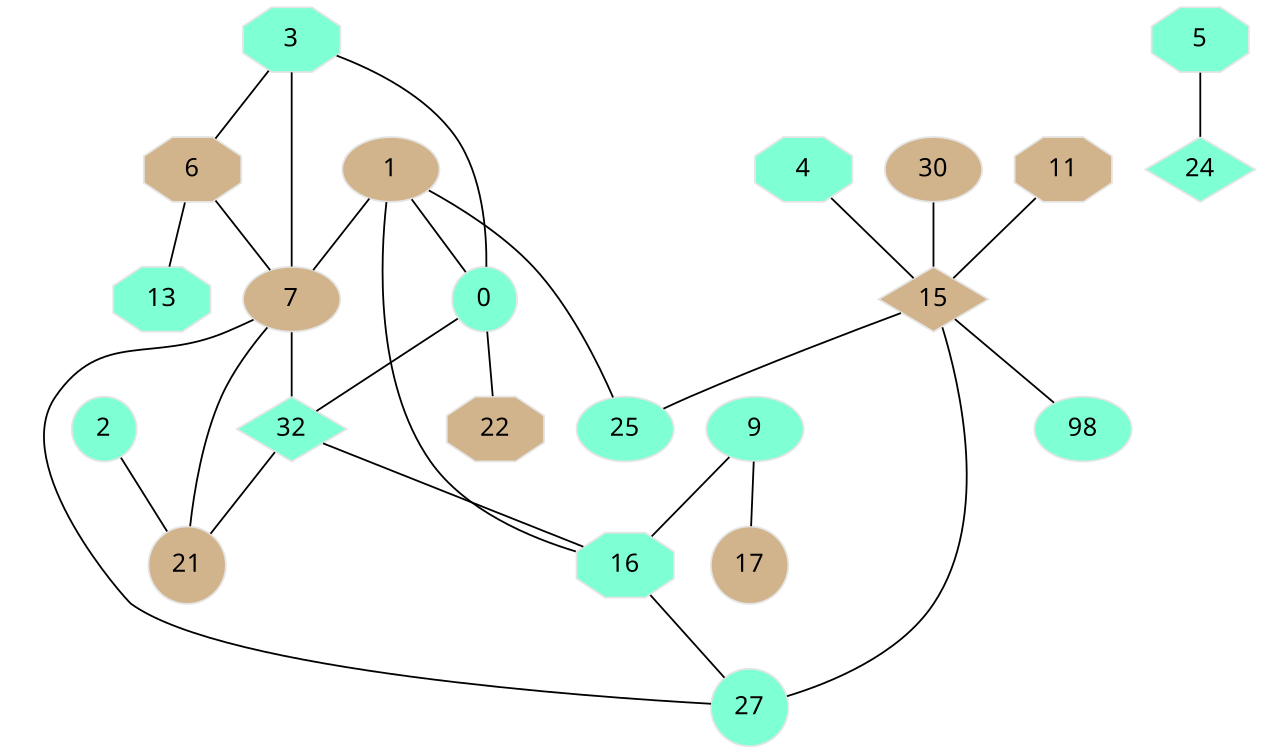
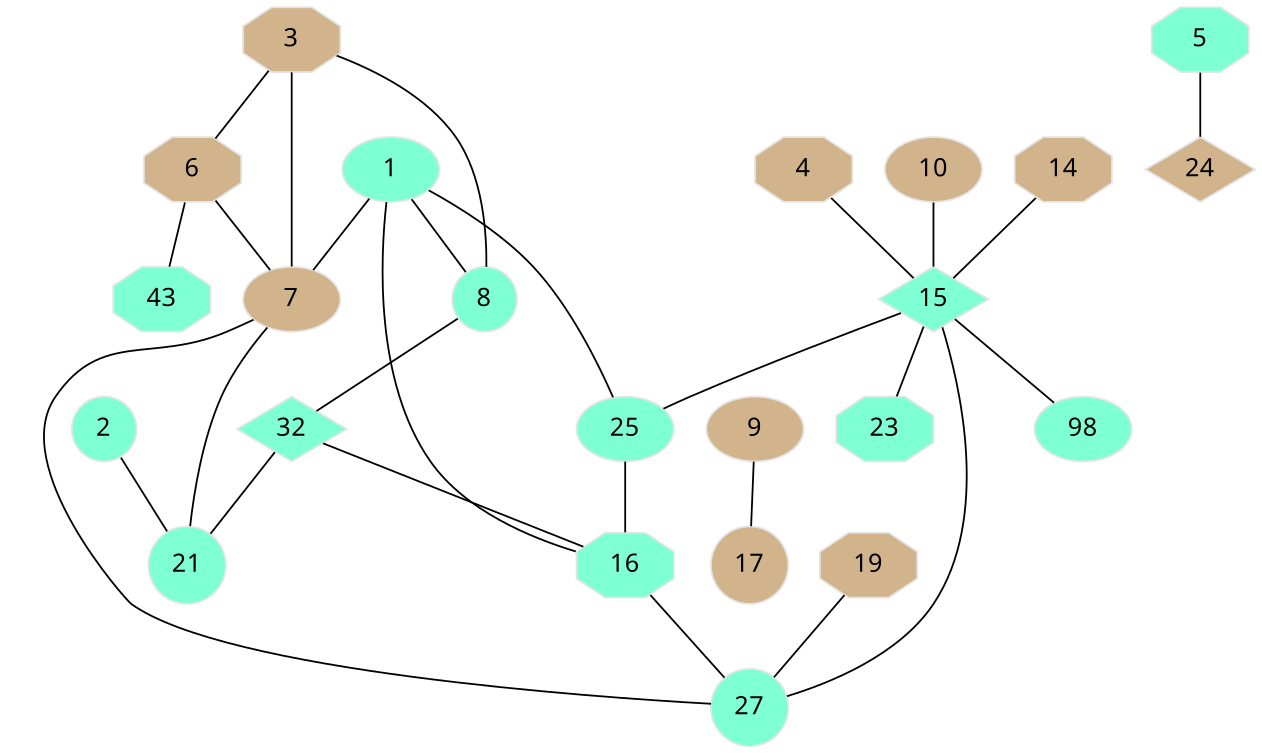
node "3": fillcolor aquamarine -> tan
node "1": fillcolor tan -> aquamarine
node "4": fillcolor aquamarine -> tan
node "30": label "30" -> "10"
node "11": label "11" -> "14"
node "24": fillcolor aquamarine -> tan
node "13": label "13" -> "43"
node "0": label "0" -> "8"
node "15": fillcolor tan -> aquamarine
edge "7" -- "32": removed
node "22": removed
node "9": fillcolor aquamarine -> tan
node "23": added
edge "9" -- "16": now "25" -- "16"
node "21": fillcolor tan -> aquamarine
node "19": added
